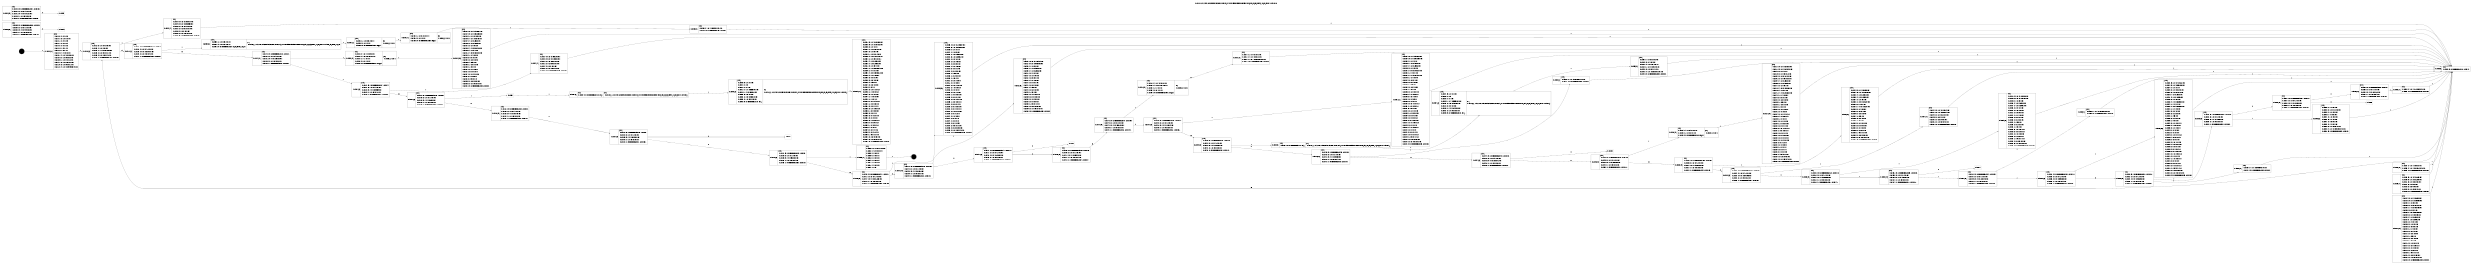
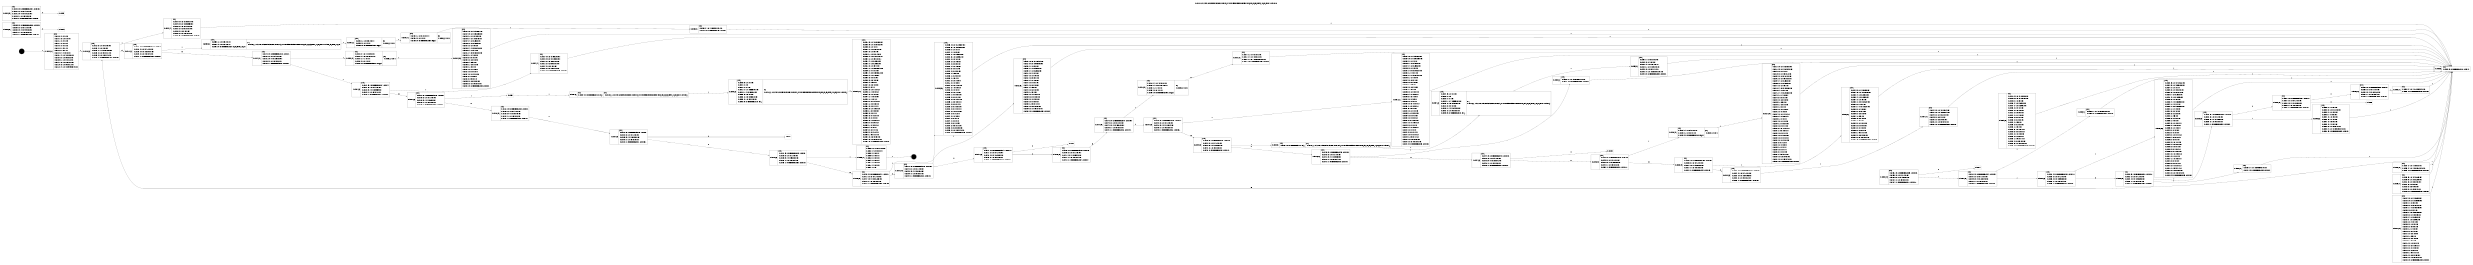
node "0x40183b [25]": removed
